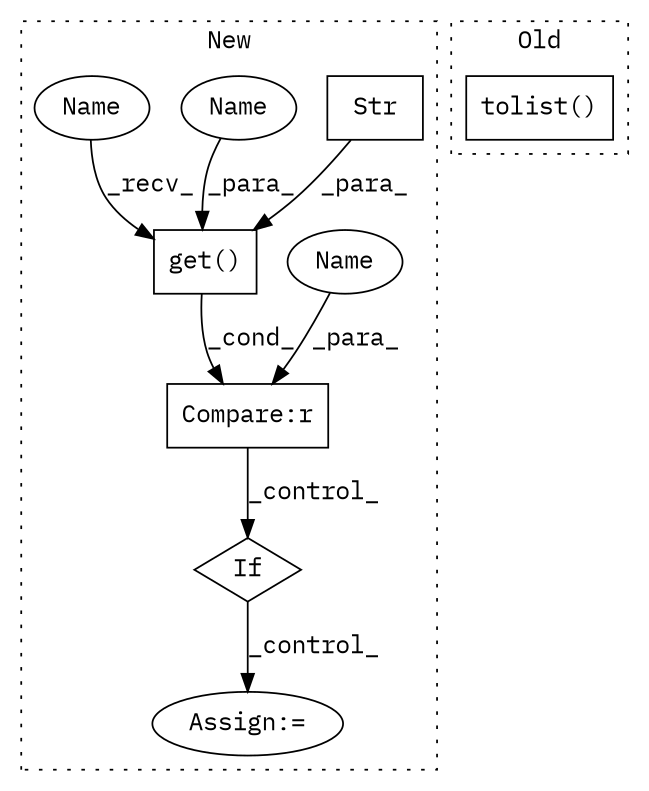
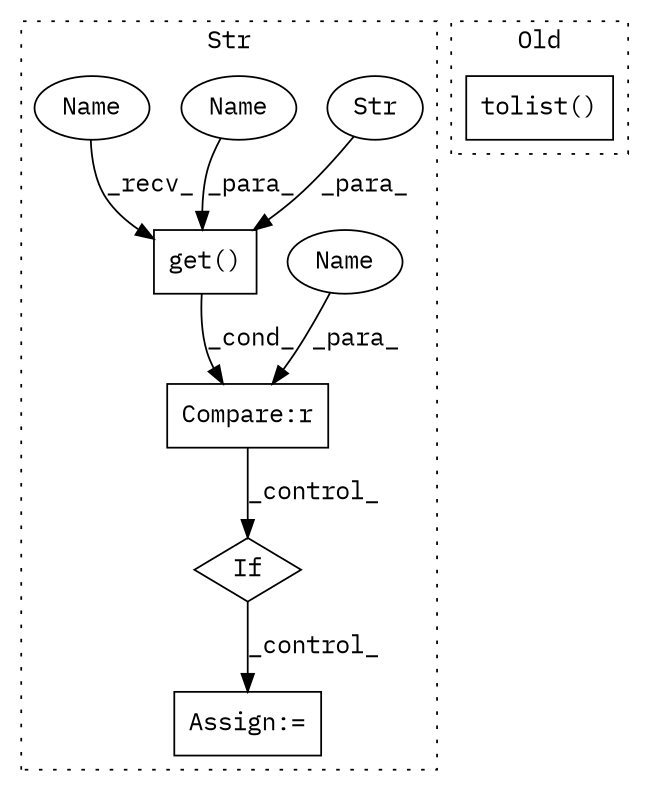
cluster "New": label "New" -> "Str"
node "Str": shape box -> ellipse
node "Assign:=": shape ellipse -> box
